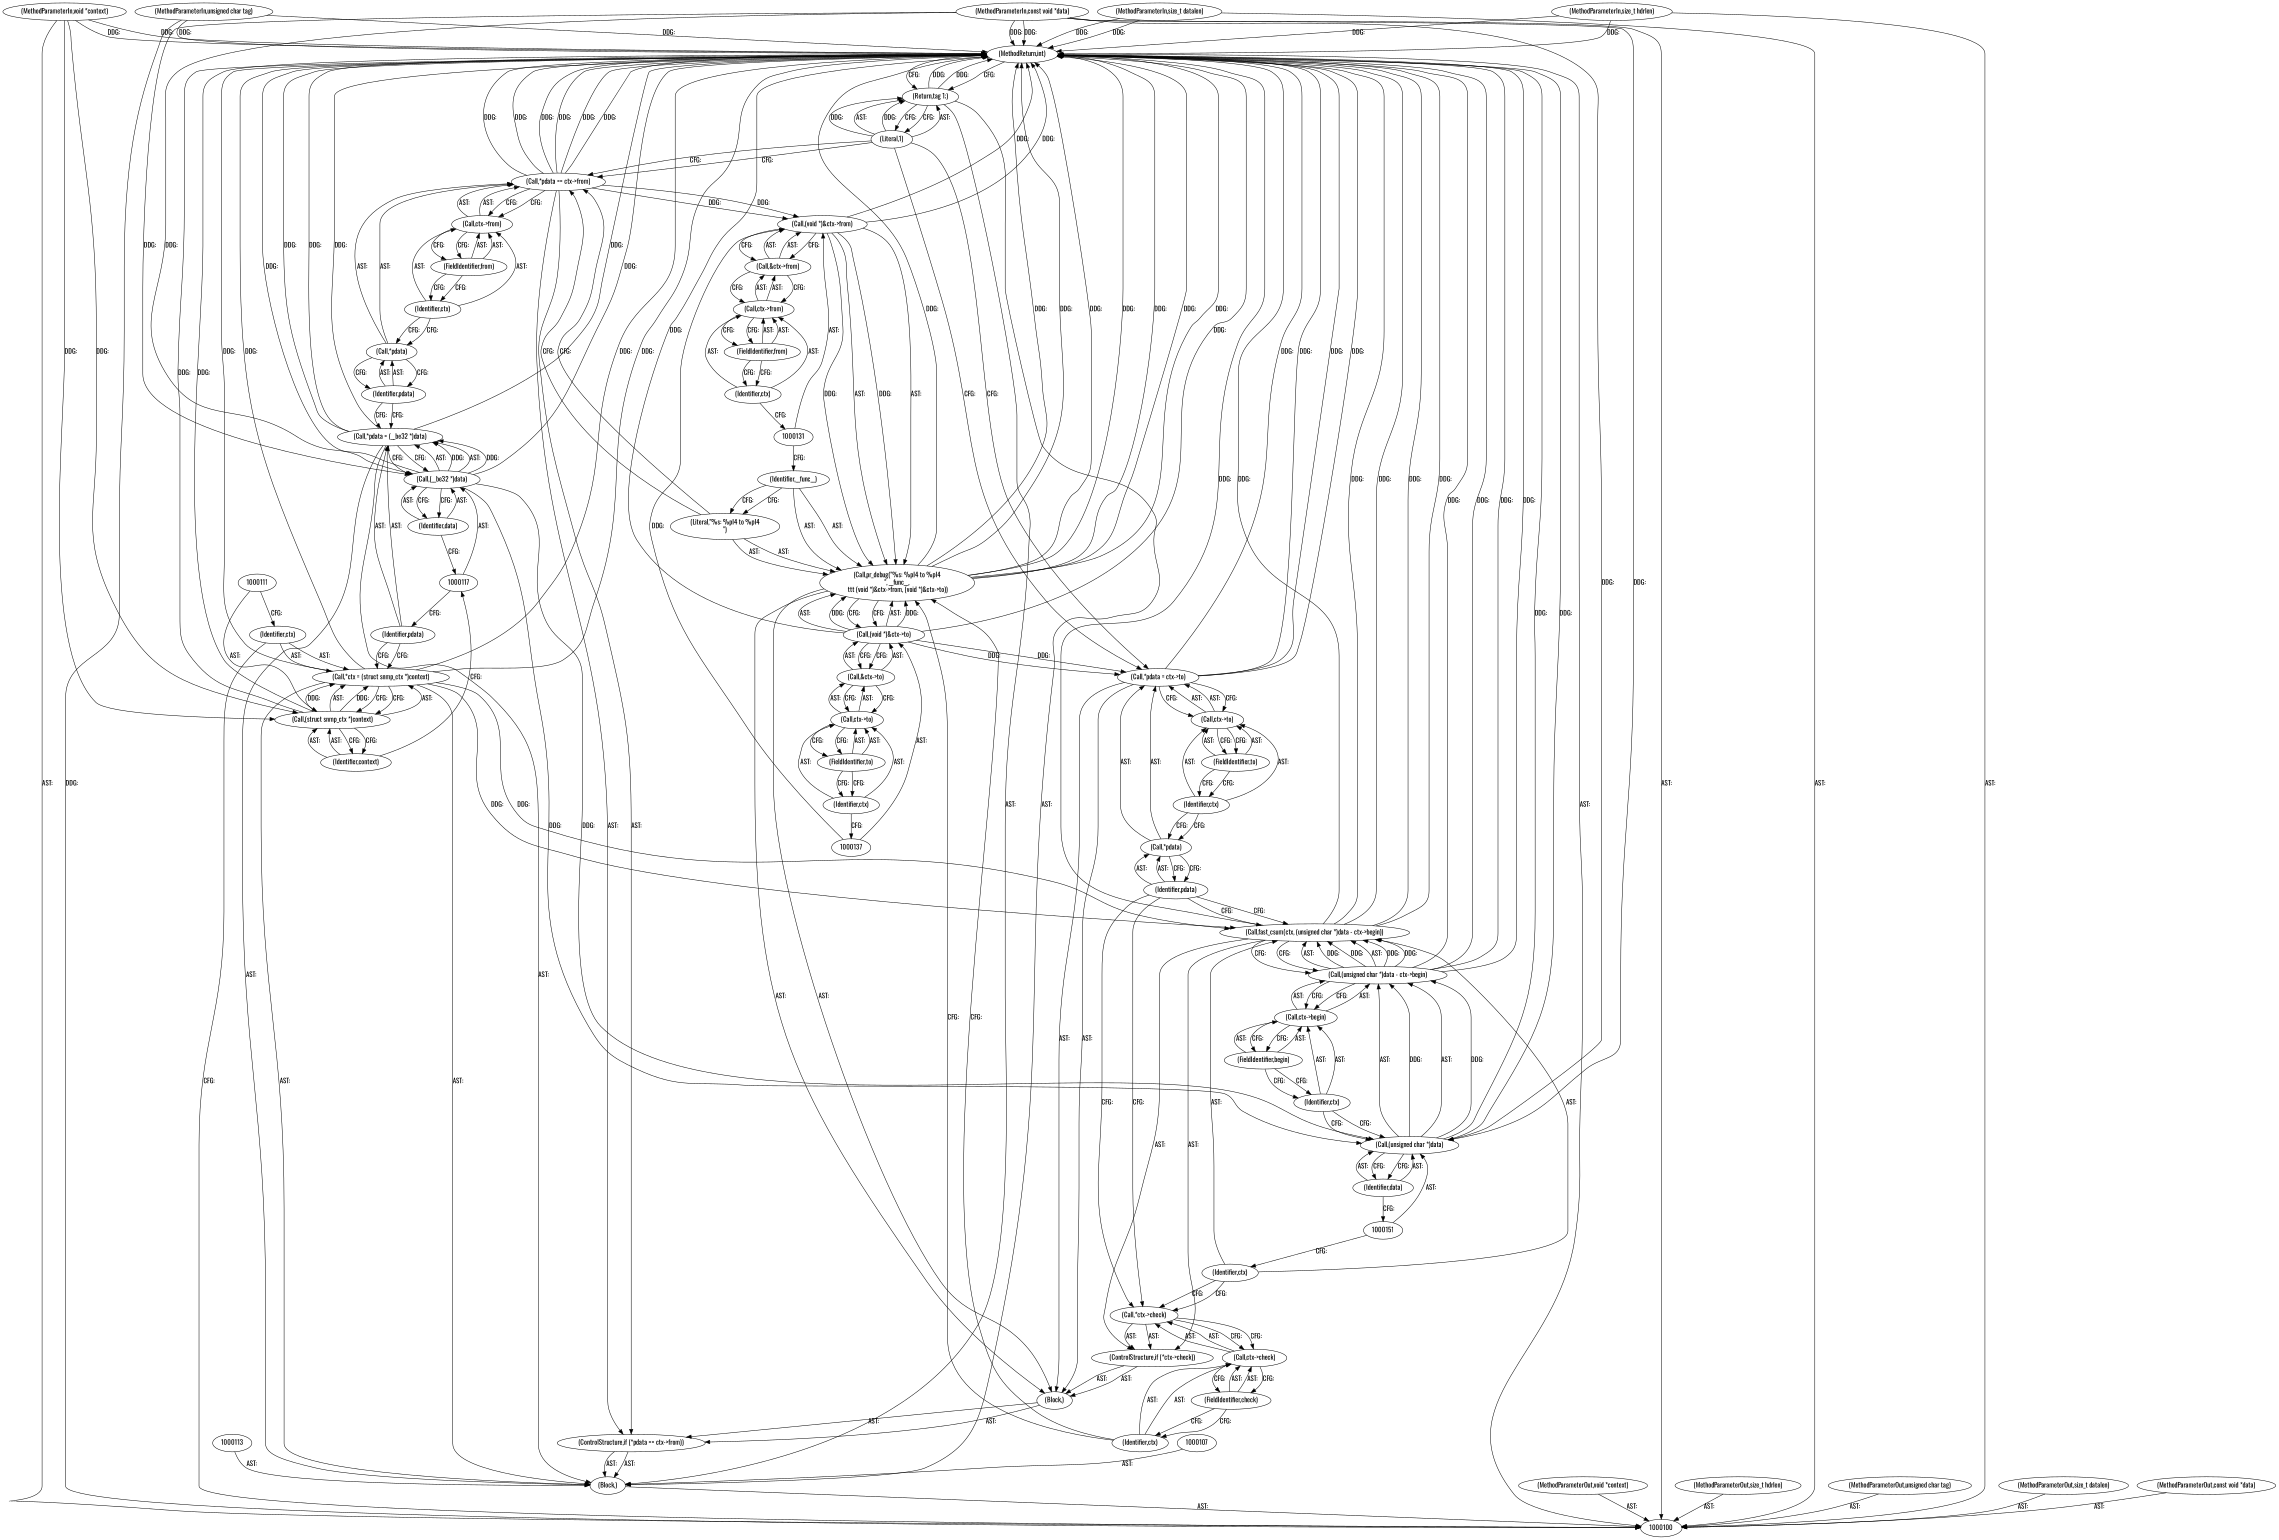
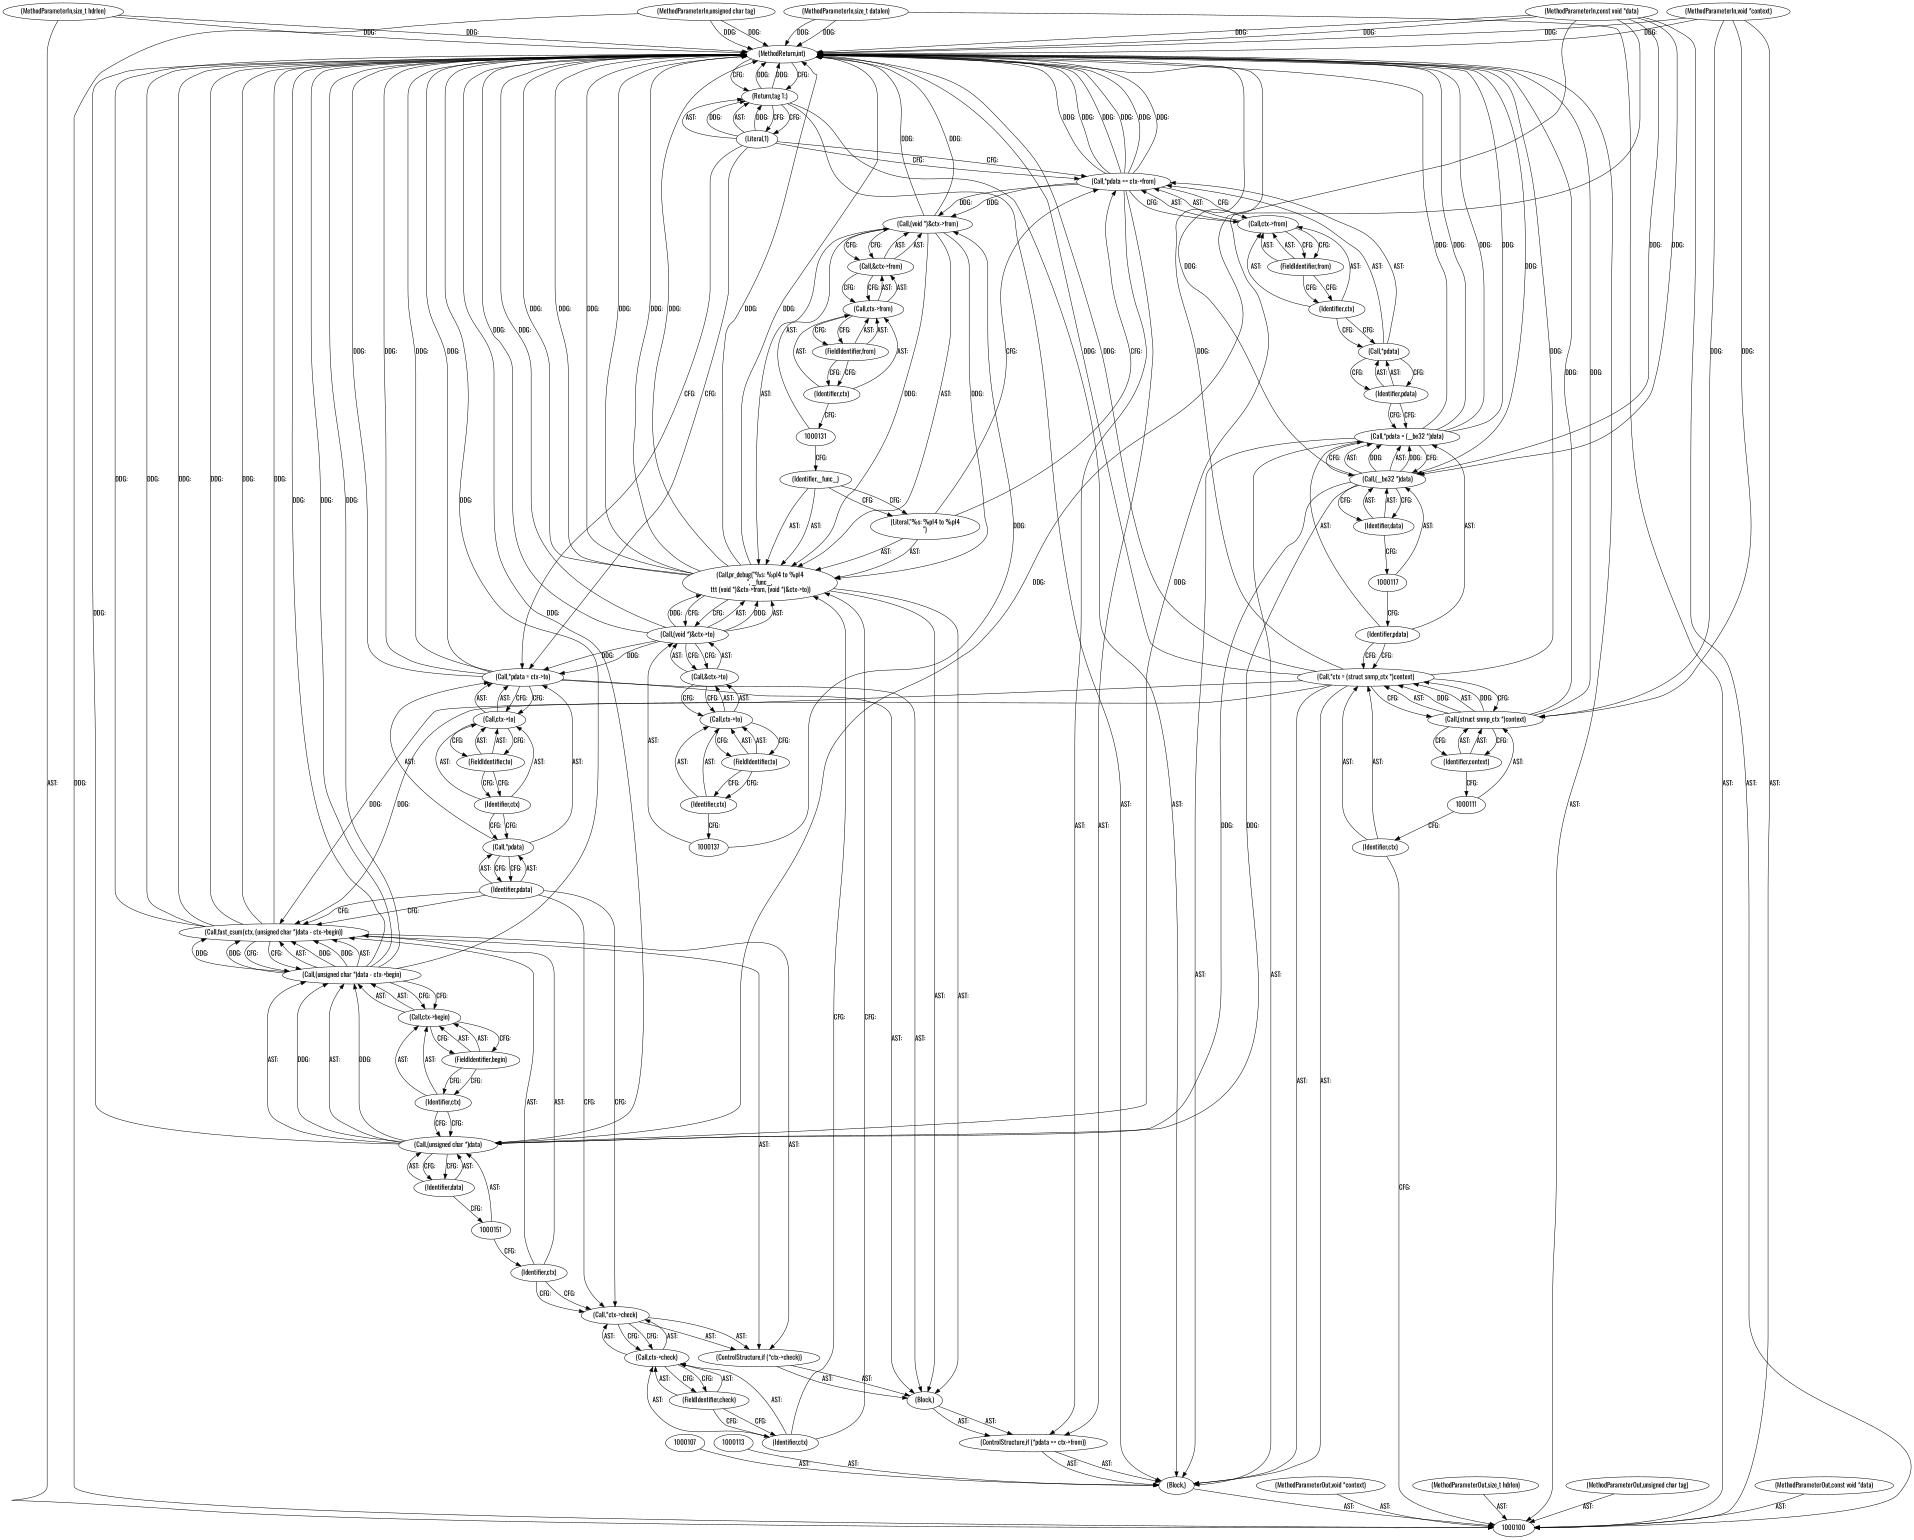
edge "(Identifier,context)" -> "1000117": now "(Identifier,context)" -> "1000111"
node "(MethodParameterOut,size_t datalen)": removed
